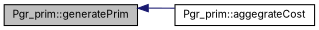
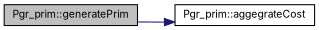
edge "Pgr_prim::aggegrateCost" -> "Pgr_prim::generatePrim": reversed
